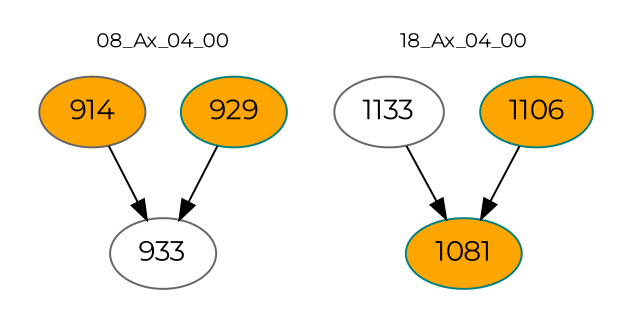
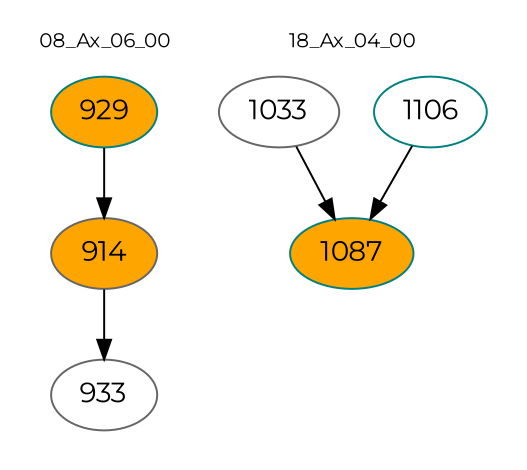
cluster "08_Ax_04_00": label "08_Ax_04_00" -> "08_Ax_06_00"
node "1133": label "1133" -> "1033"
node "1106": fillcolor orange -> white
edge "929" -> "933": now "929" -> "914"
node "1081": label "1081" -> "1087"
